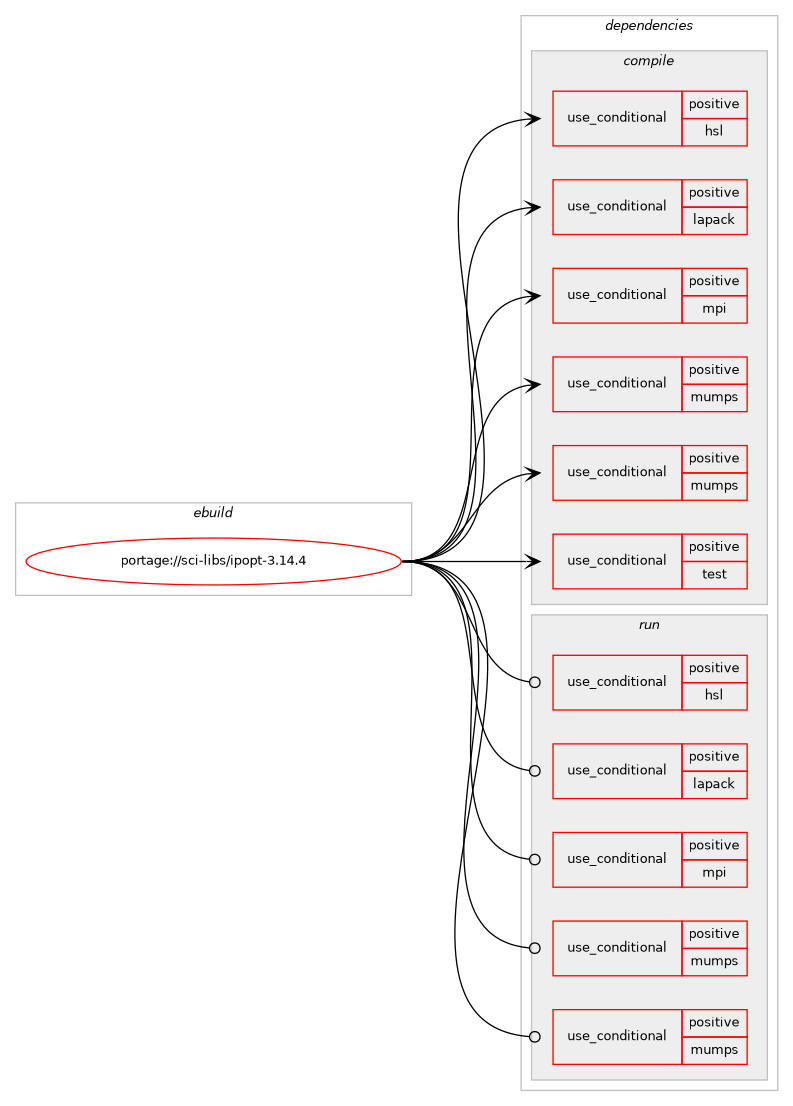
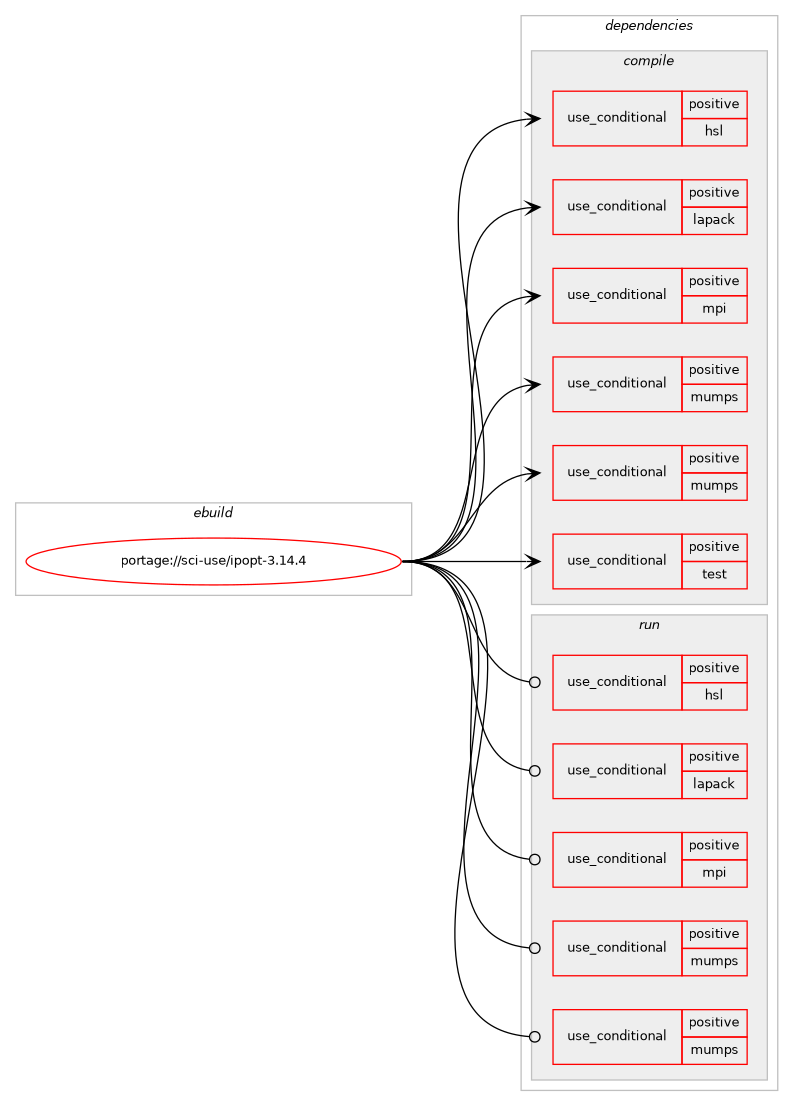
node "portage://sci-libs/ipopt-3.14.4": label "portage://sci-libs/ipopt-3.14.4" -> "portage://sci-use/ipopt-3.14.4"
